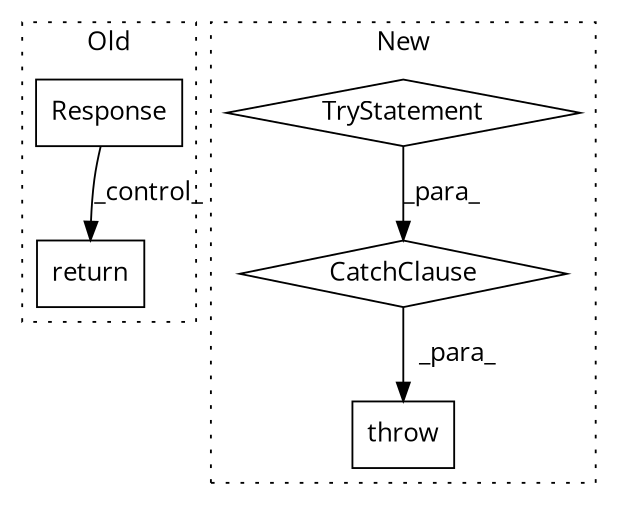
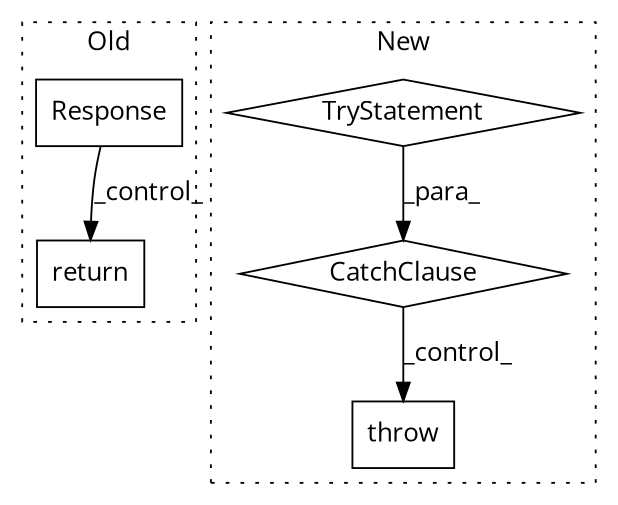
edge "CatchClause" -> "throw": label "_para_" -> "_control_"
